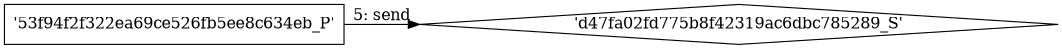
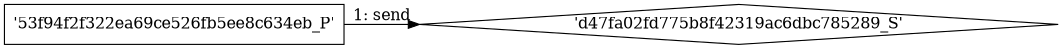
edge "'53f94f2f322ea69ce526fb5ee8c634eb_P'" -> "'d47fa02fd775b8f42319ac6dbc785289_S'": label "5: send" -> "1: send"
